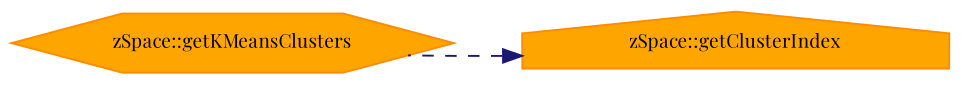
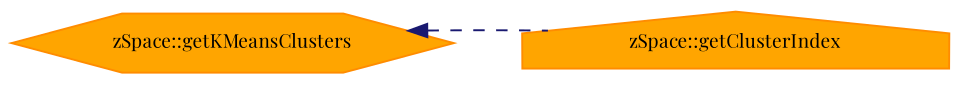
edge "zSpace::getKMeansClusters" -> "zSpace::getClusterIndex": reversed
